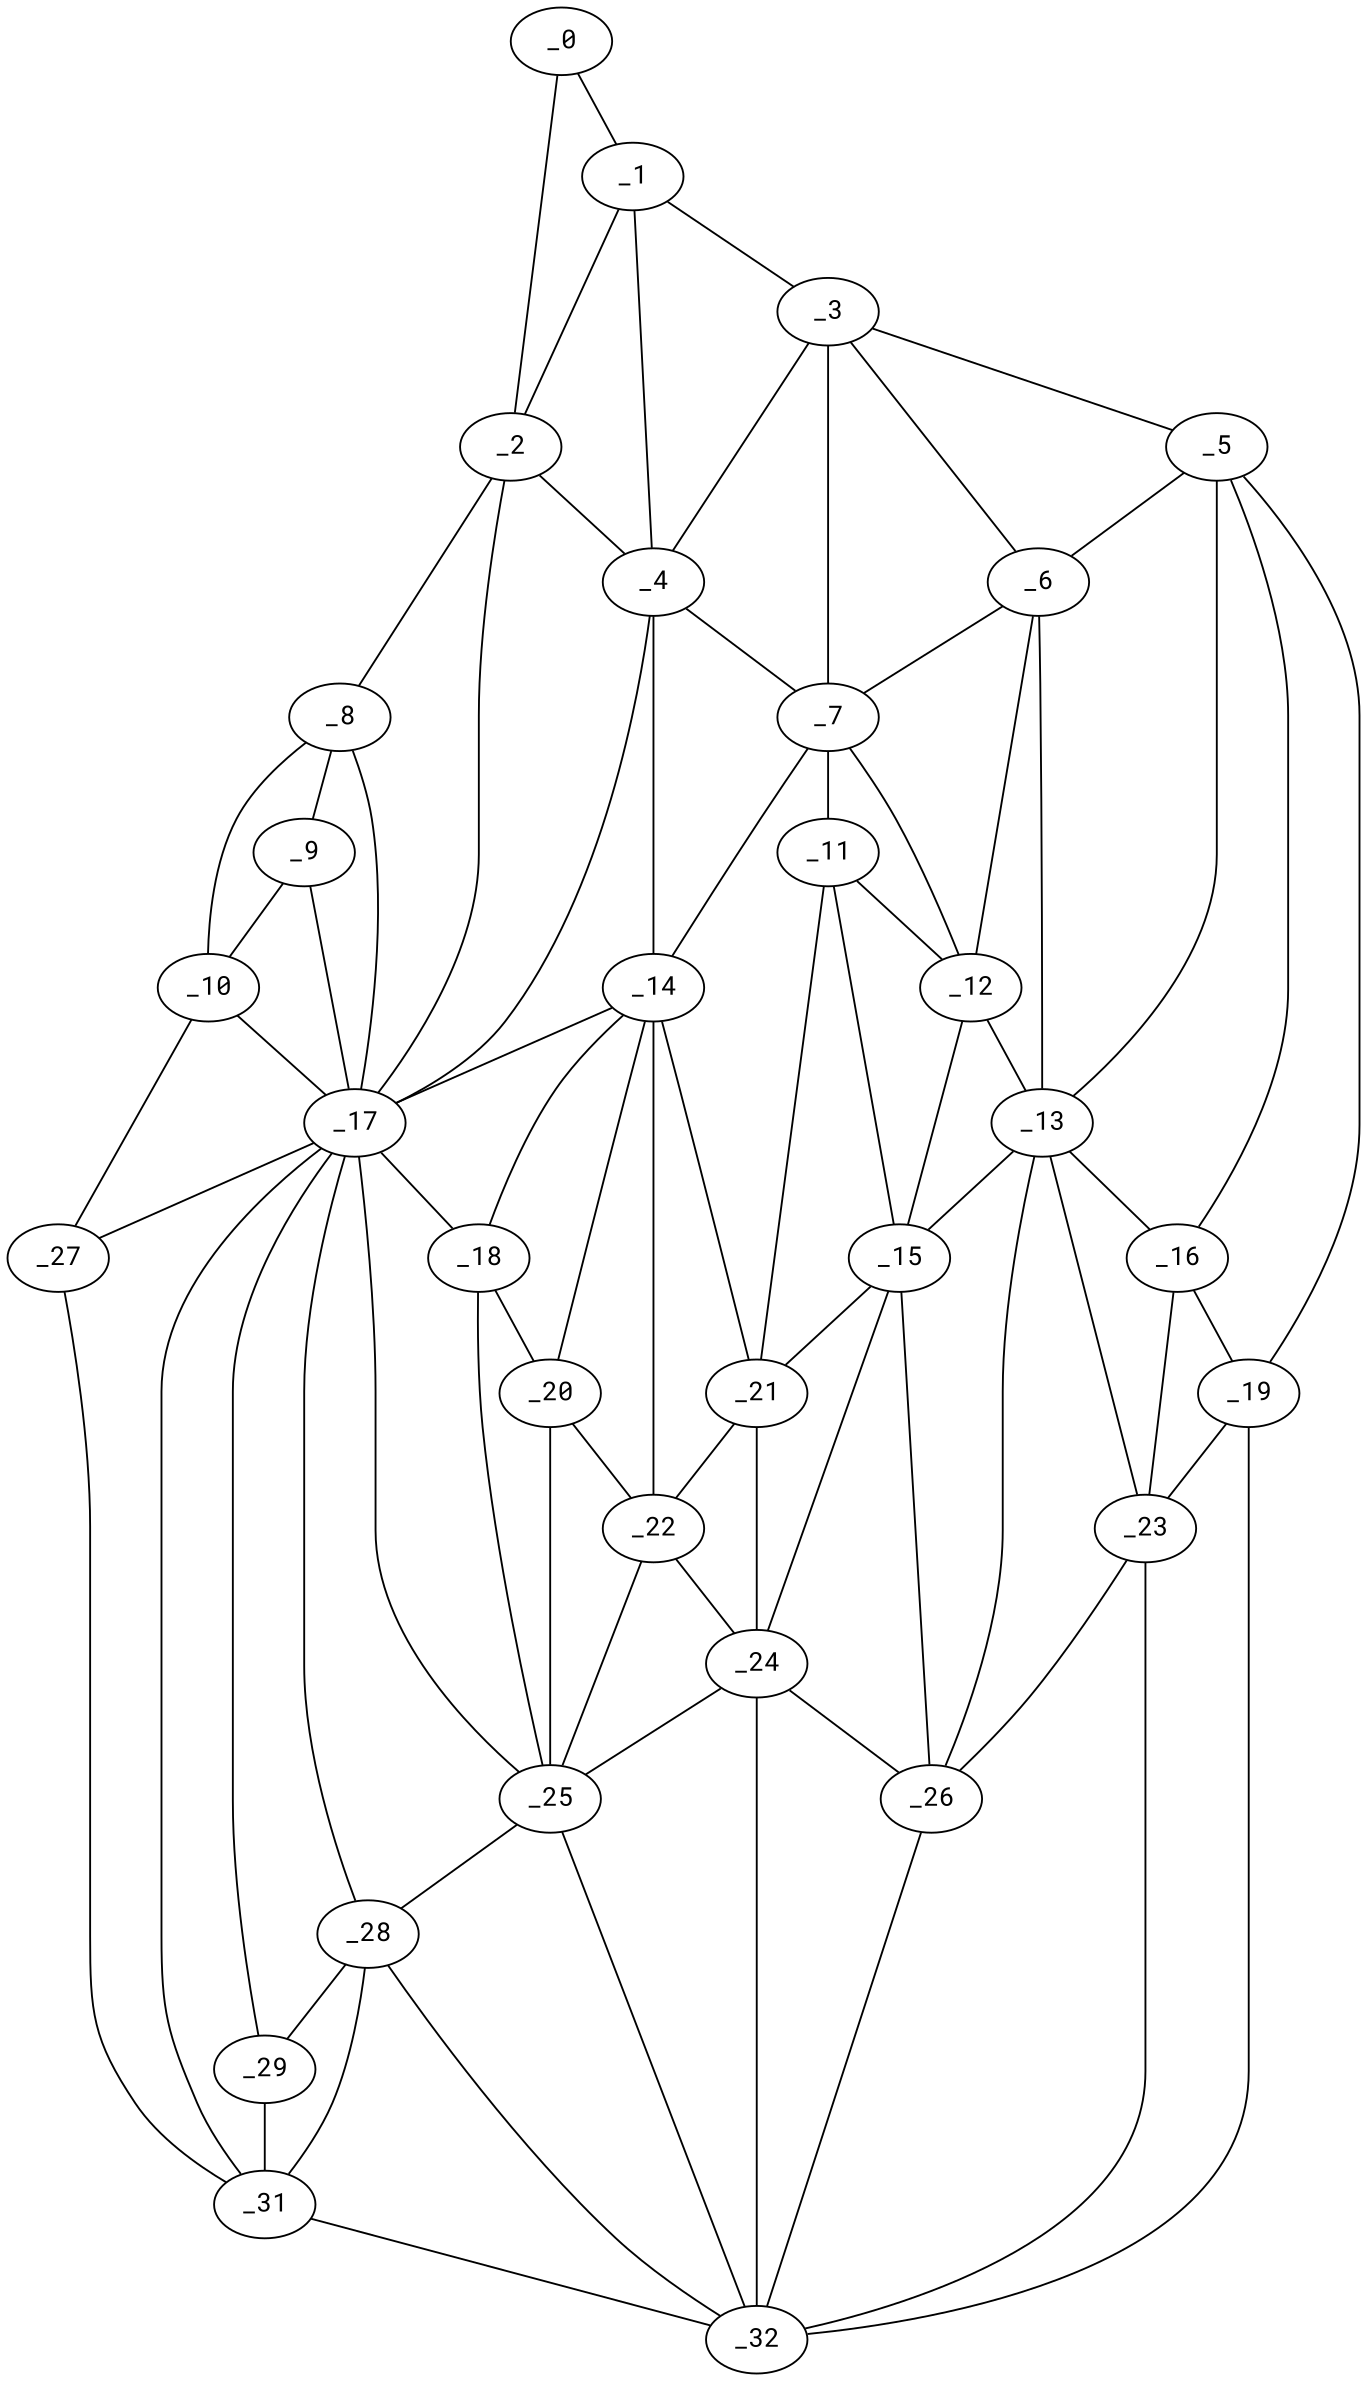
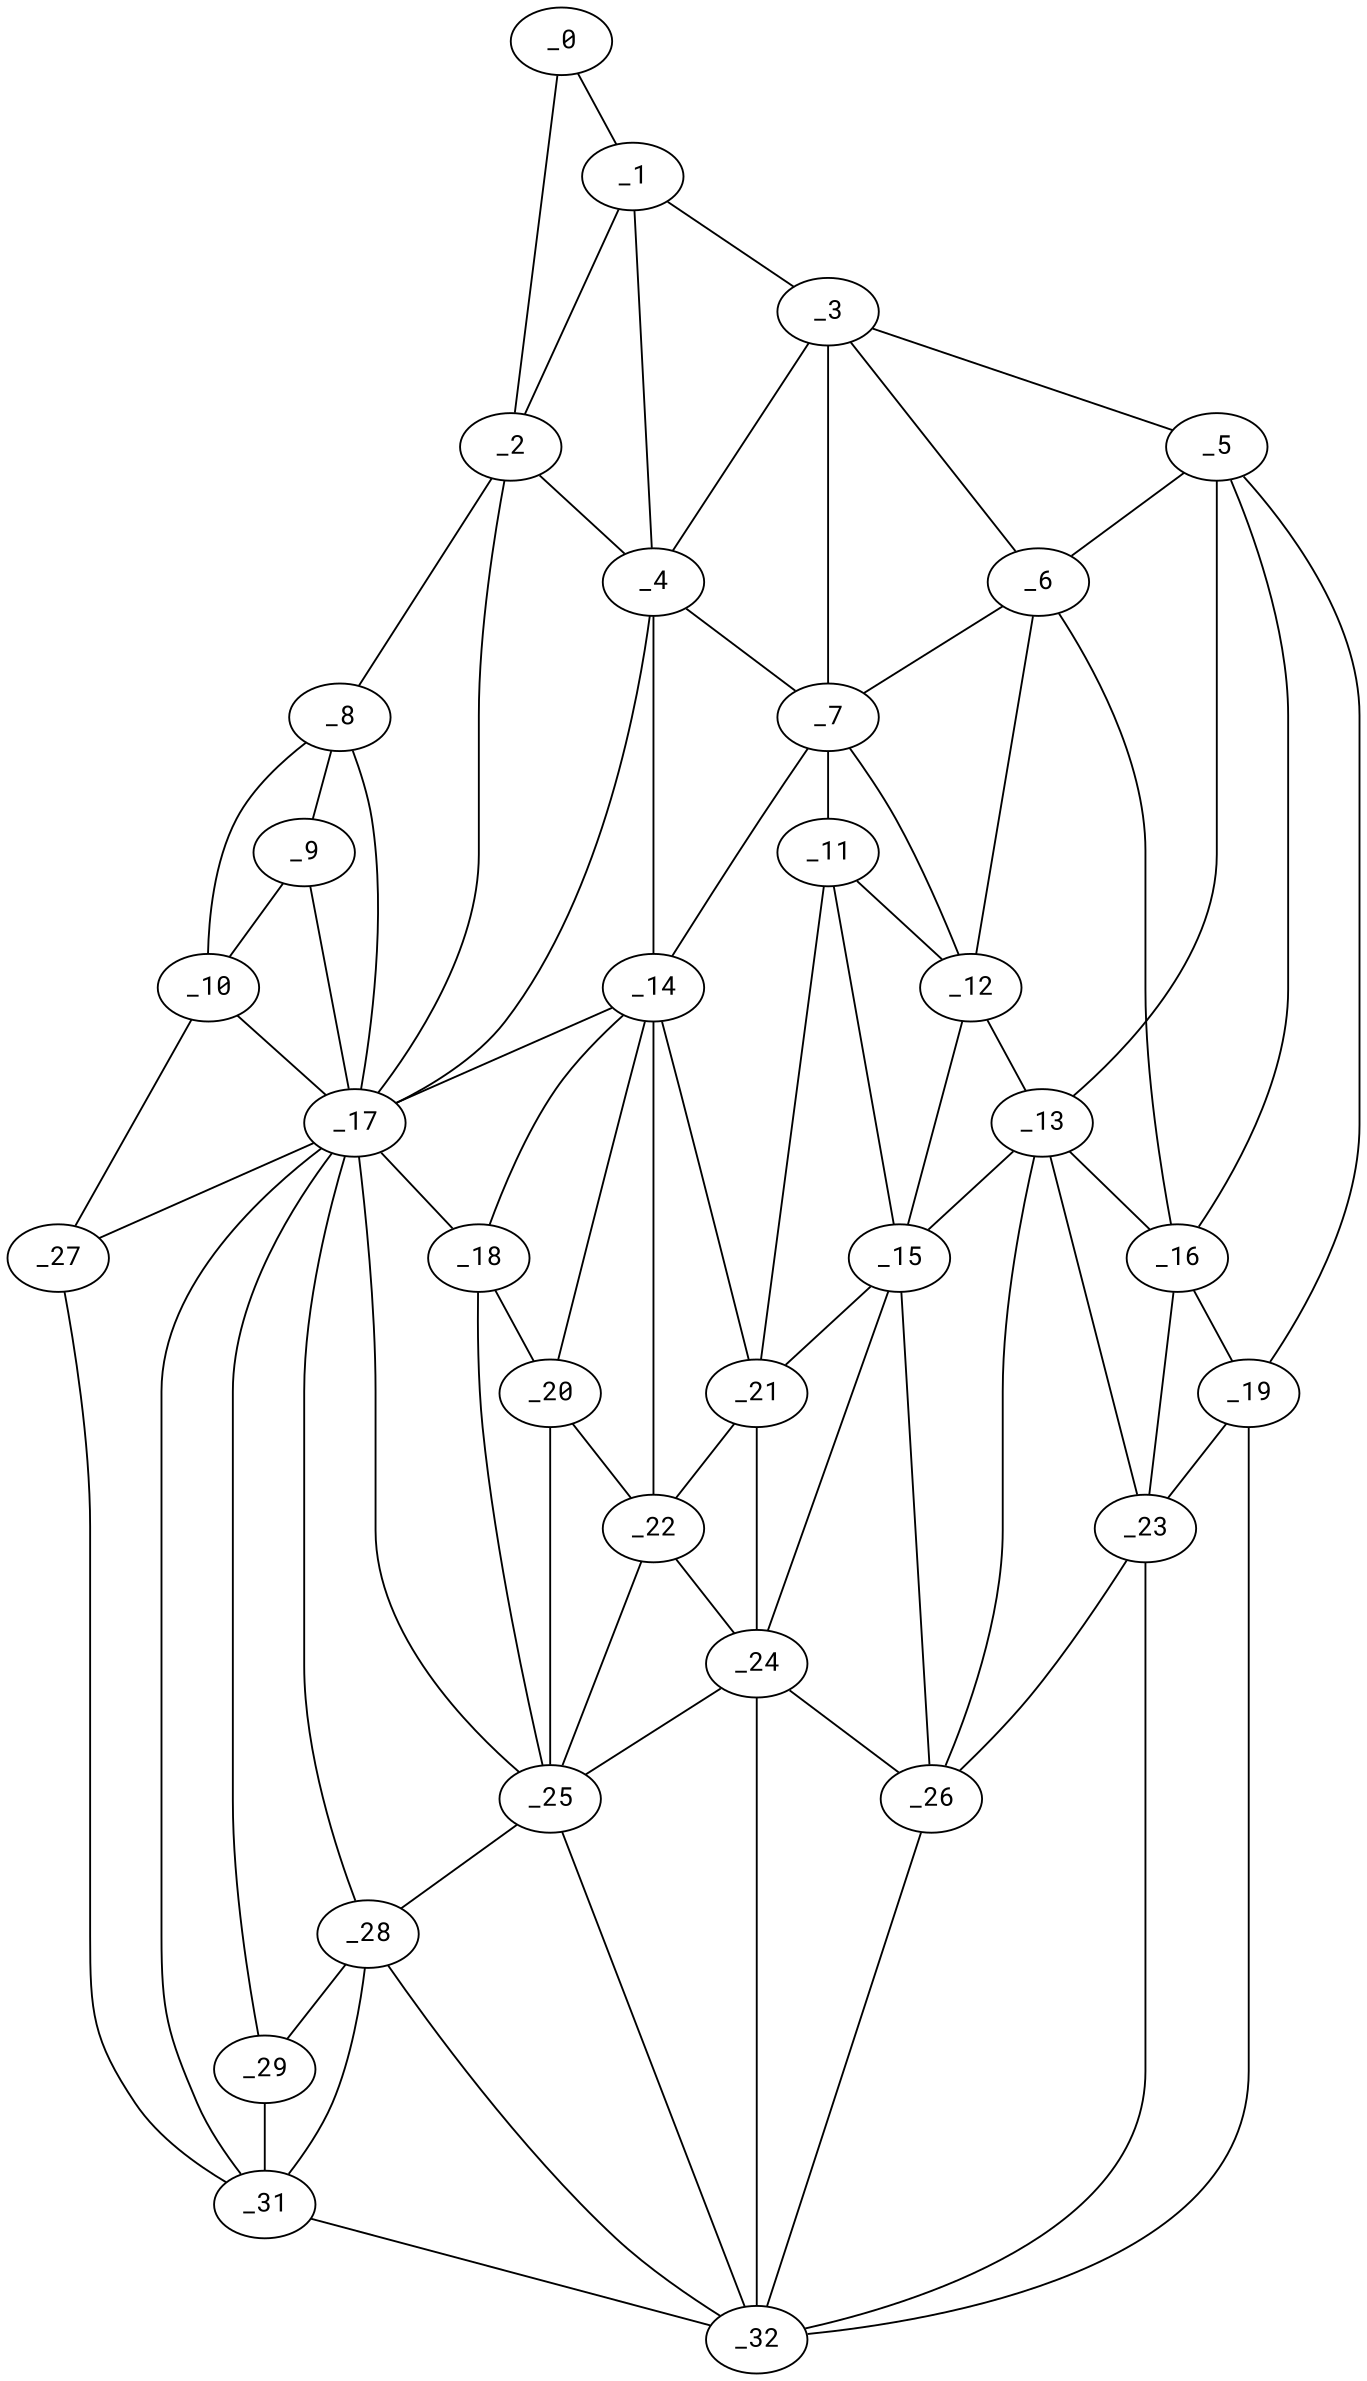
edge "_6" -- "_13": now "_6" -- "_16"
